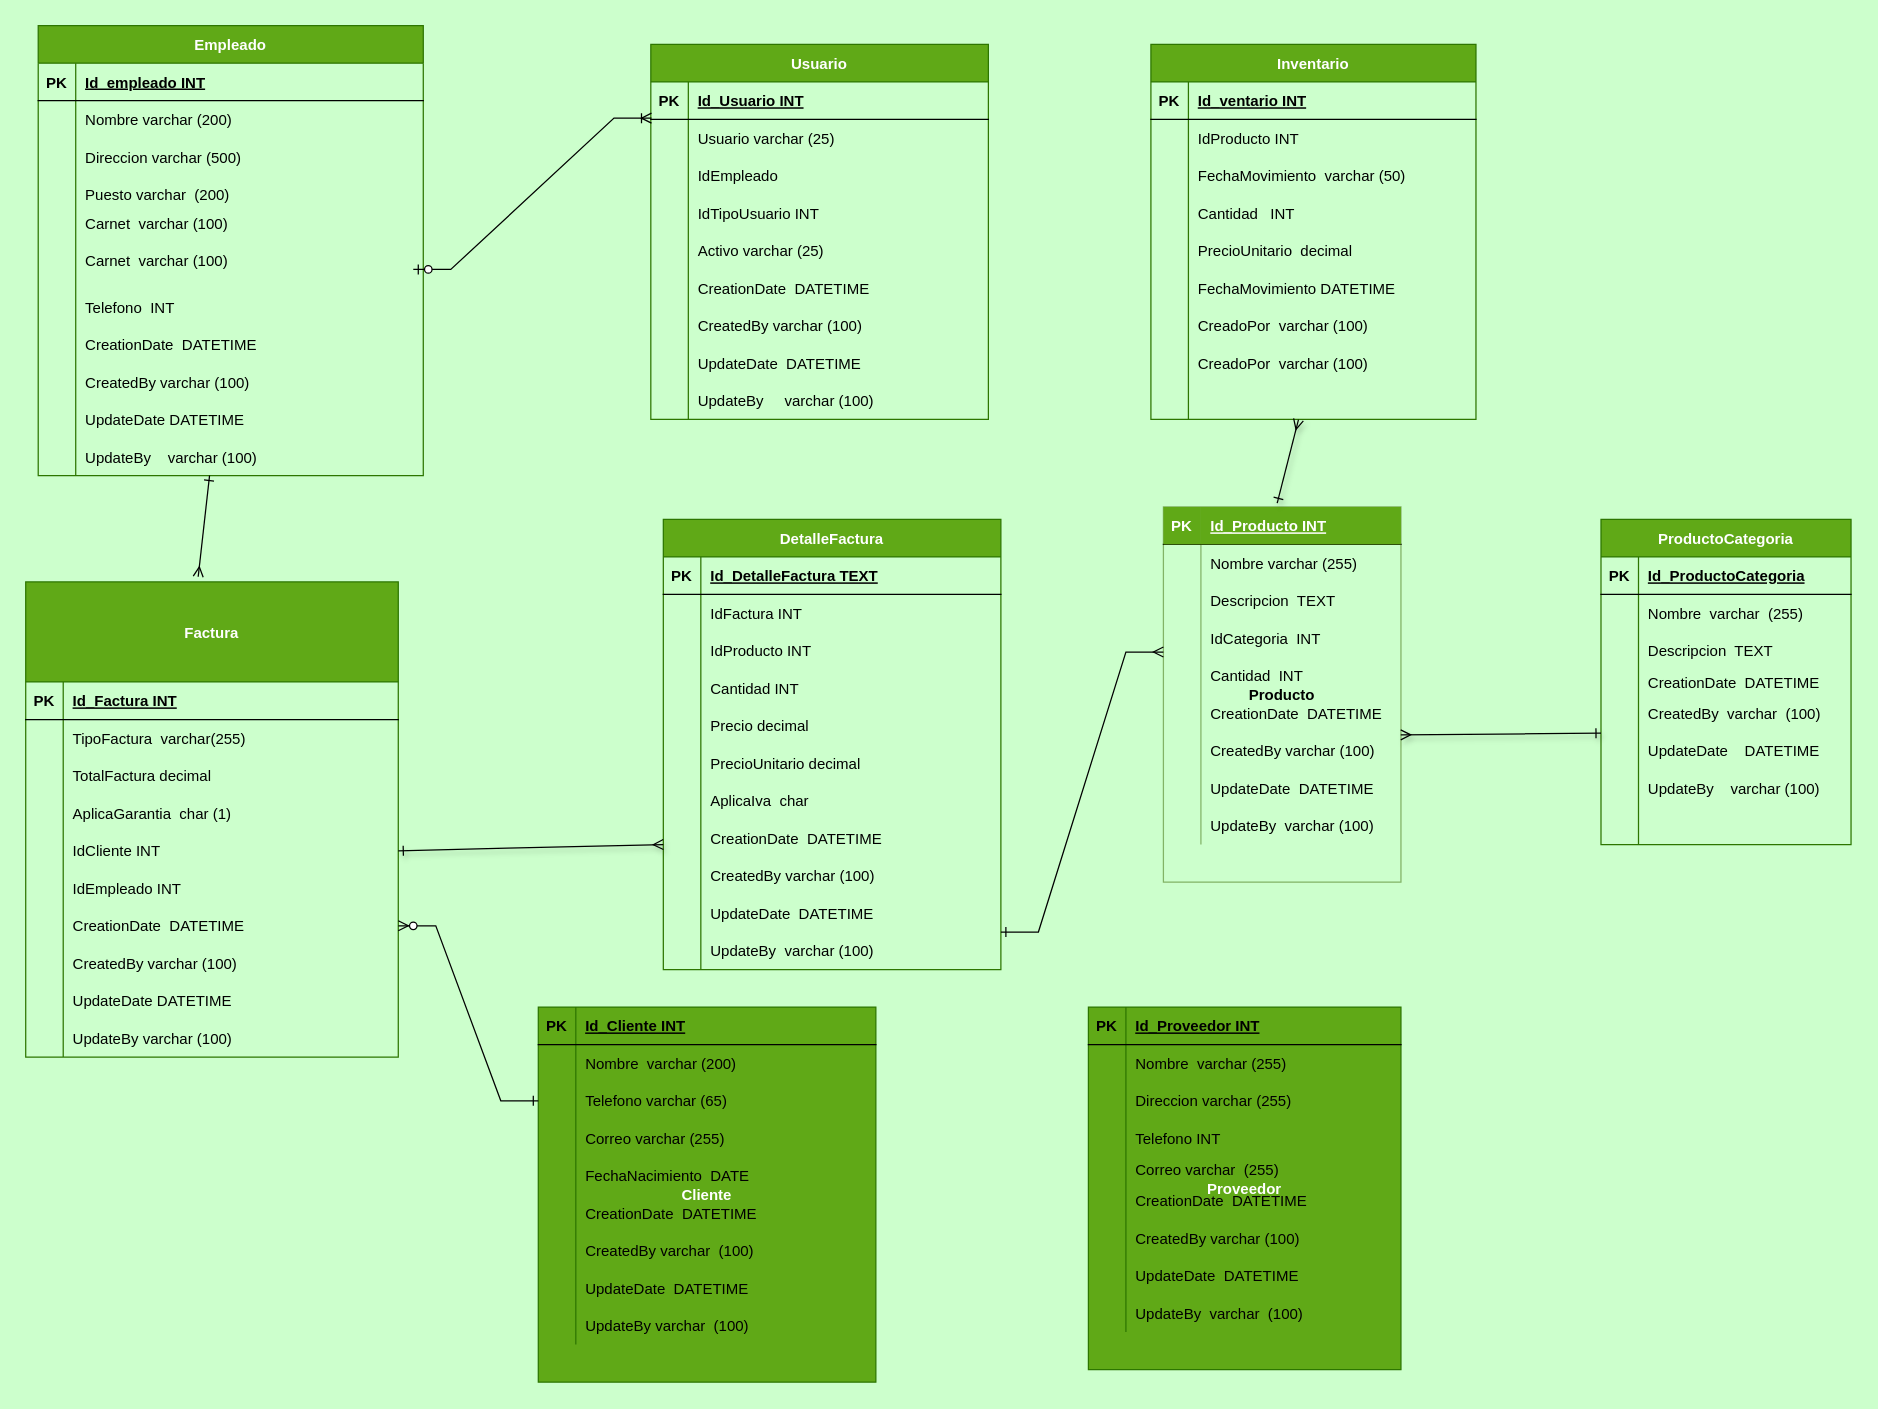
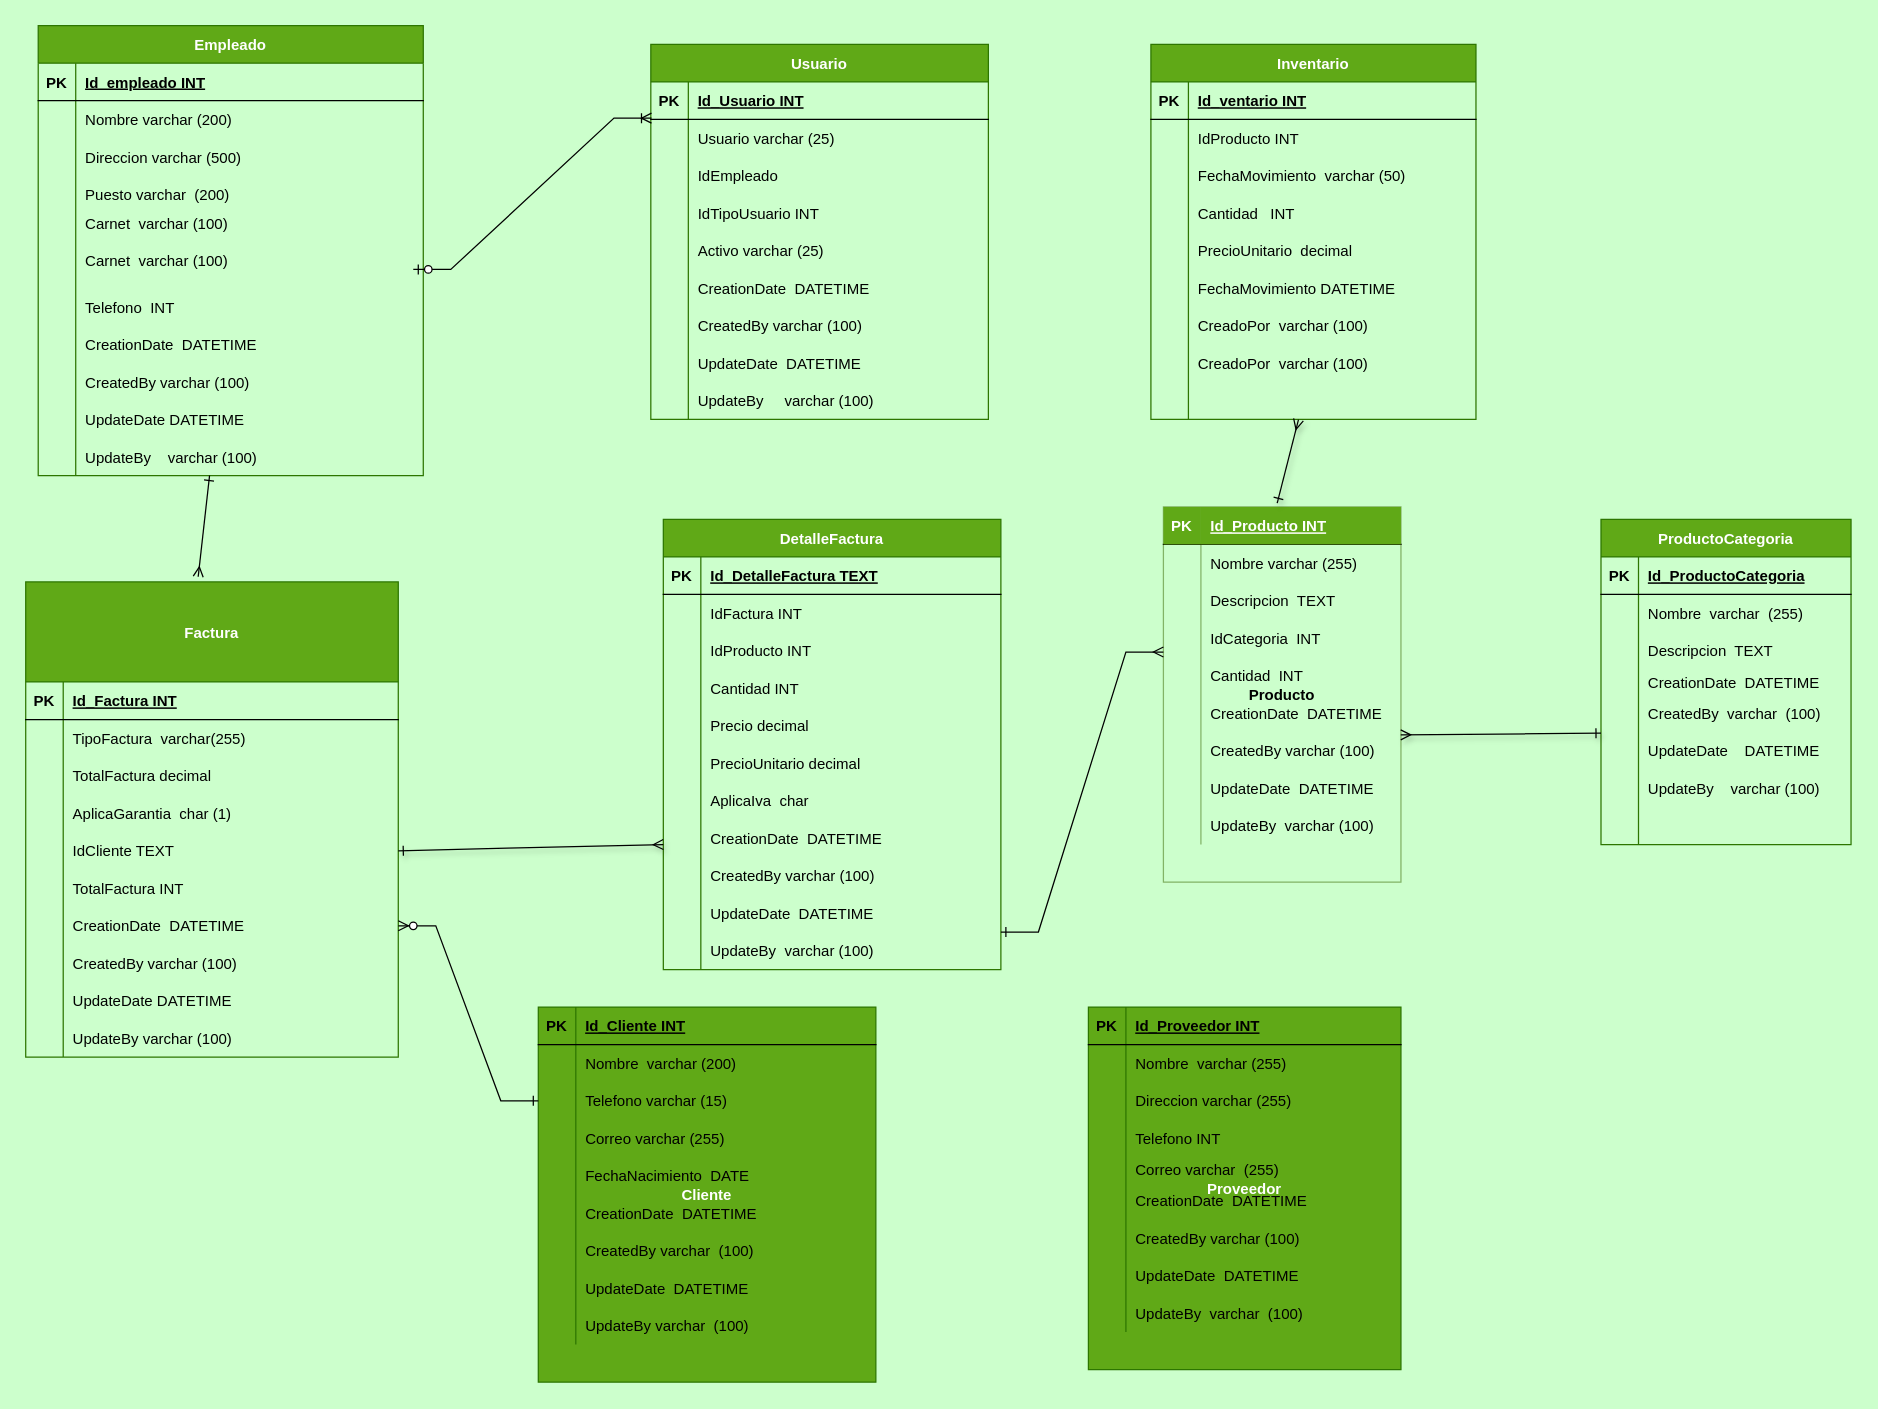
node "IdCliente INT": label "IdCliente INT" -> "IdCliente TEXT"
node "IdEmpleado INT": label "IdEmpleado INT" -> "TotalFactura INT"
node "Telefono varchar (65)": label "Telefono varchar (65)" -> "Telefono varchar (15)"
